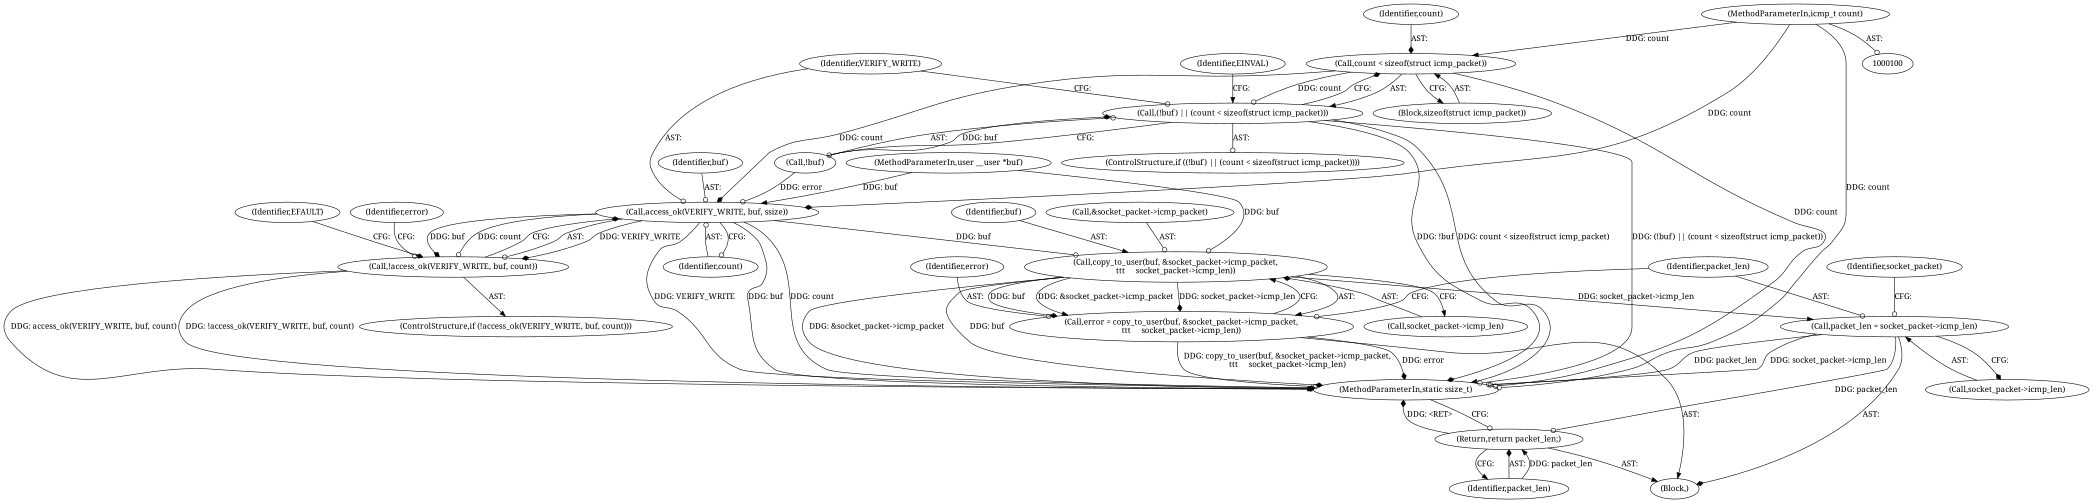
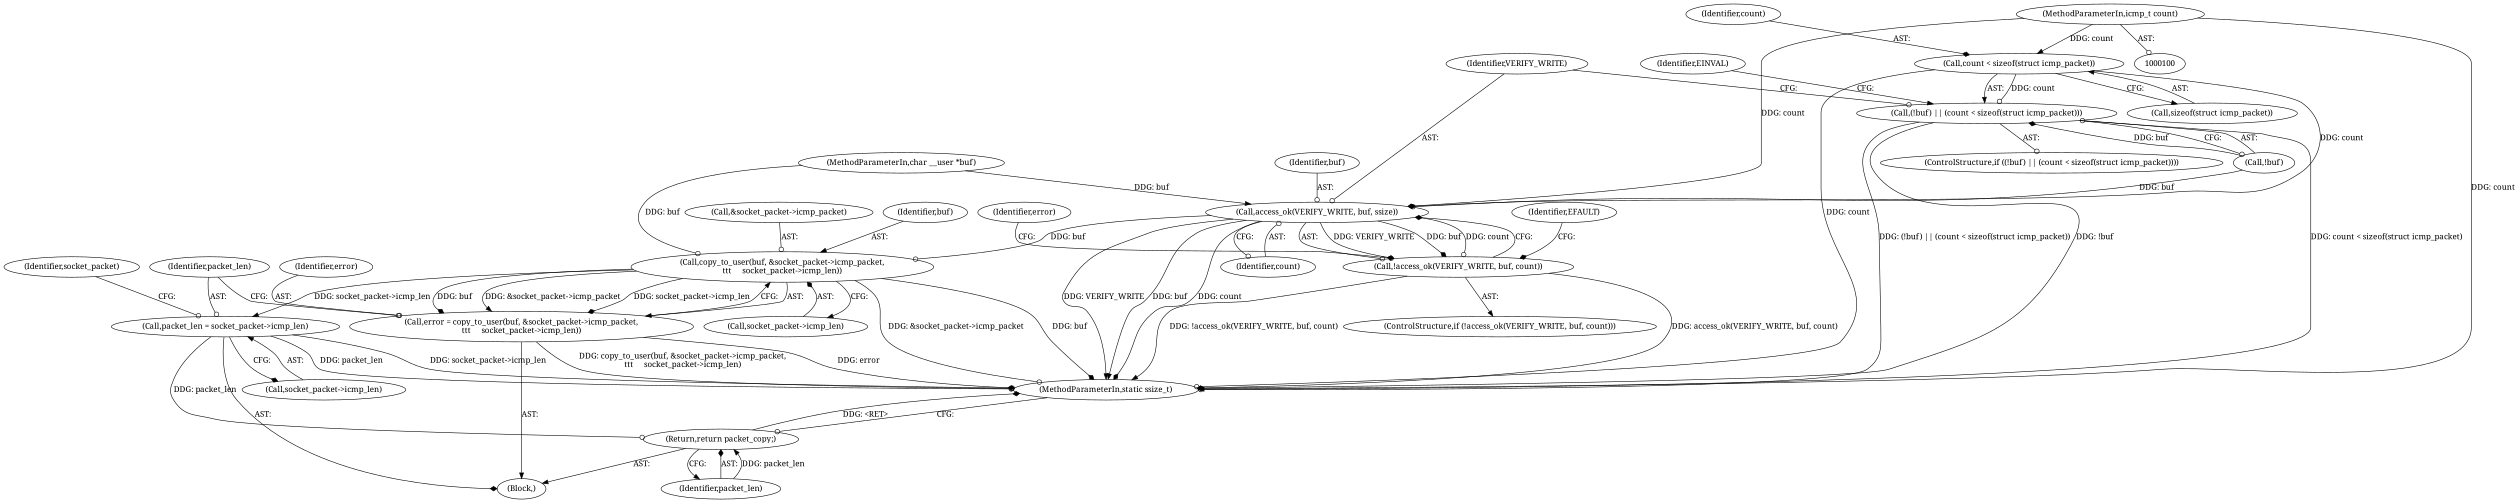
edge "(Call,(!buf) || (count < sizeof(struct icmp_packet)))" -> "(Call,count < sizeof(struct icmp_packet))": removed, label "CFG:"
node "(Block,sizeof(struct icmp_packet))": label "(Block,sizeof(struct icmp_packet))" -> "(Call,sizeof(struct icmp_packet))"
node "(MethodParameterIn,user __user *buf)": label "(MethodParameterIn,user __user *buf)" -> "(MethodParameterIn,char __user *buf)"
edge "(Call,!buf)" -> "(Call,access_ok(VERIFY_WRITE, buf, ssize))": label "DDG: error" -> "DDG: buf"
node "(Return,return packet_len;)": label "(Return,return packet_len;)" -> "(Return,return packet_copy;)"
